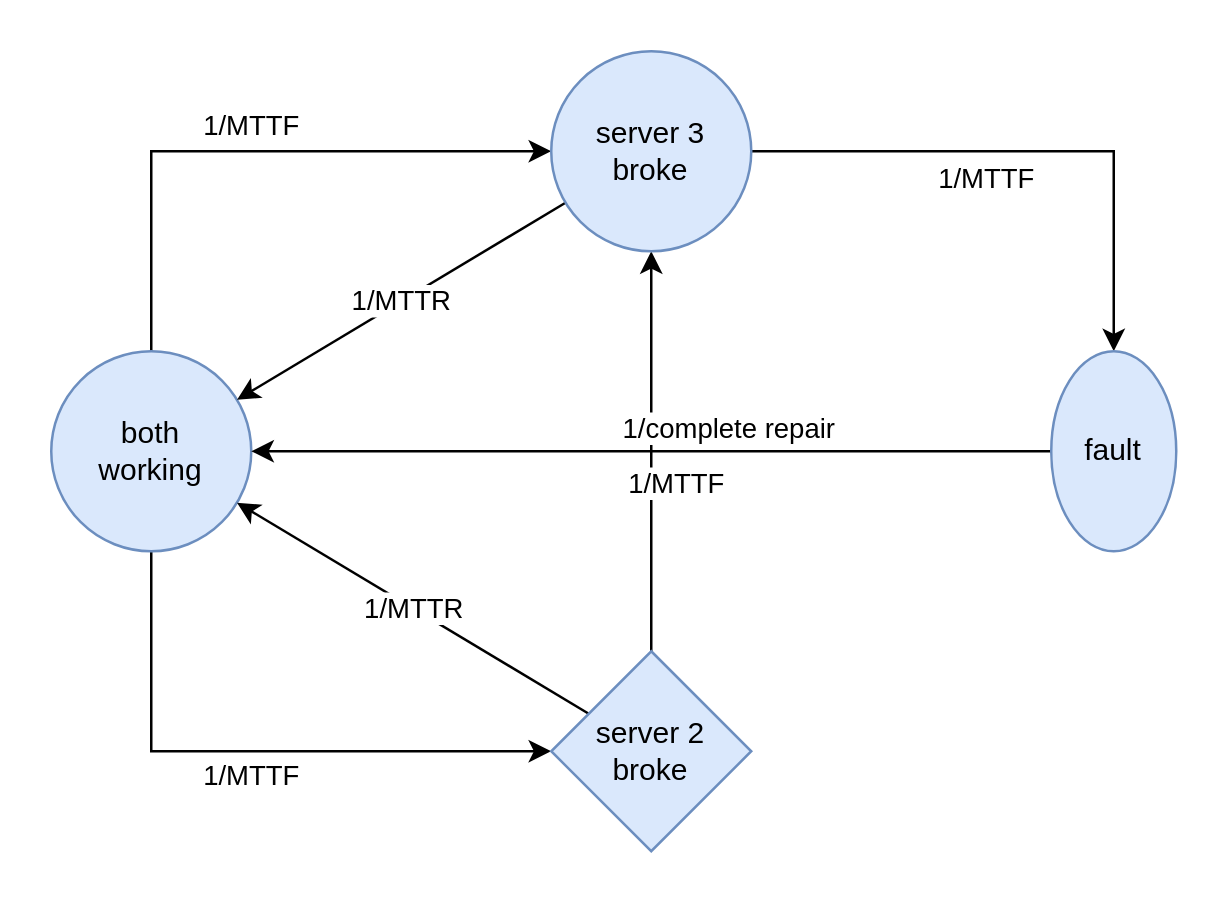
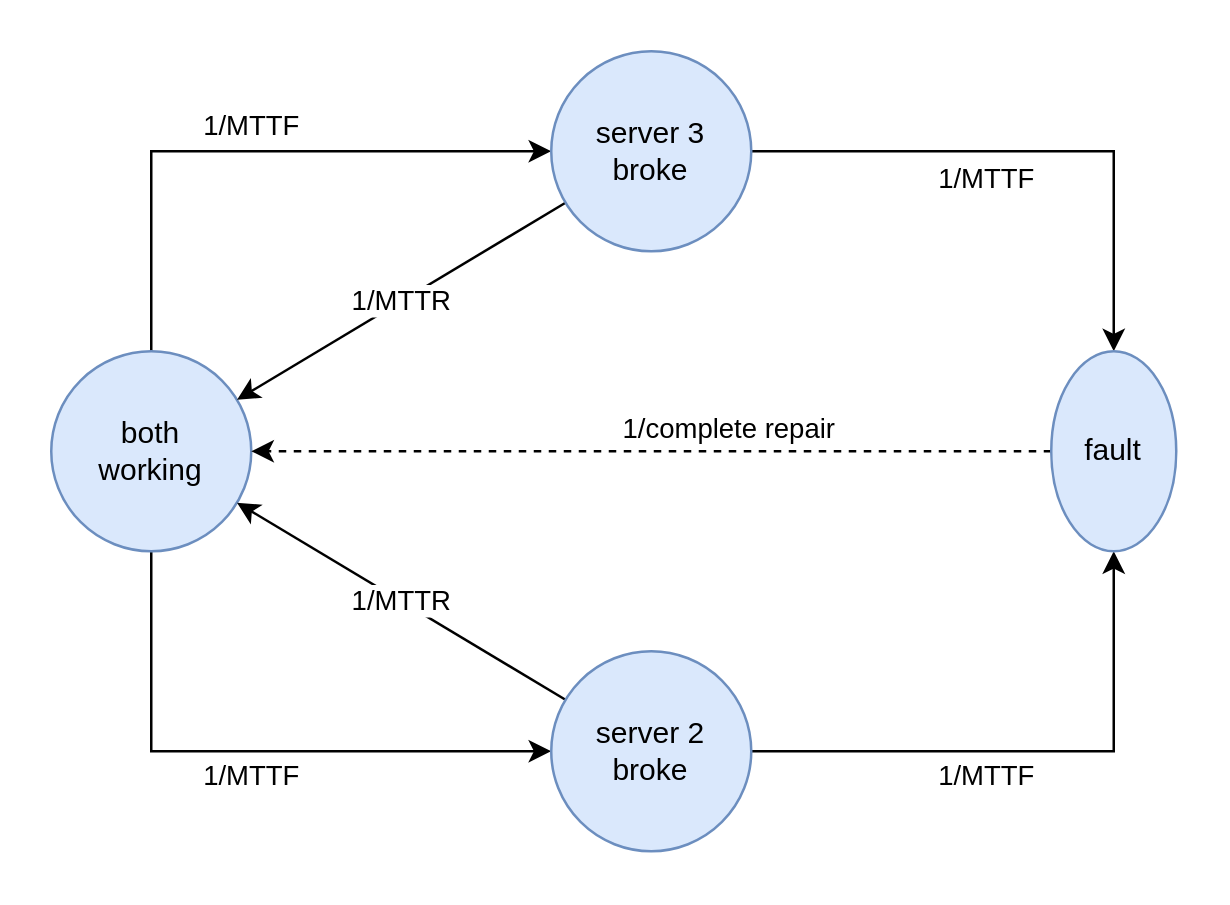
edge "fault" -> "both working": style solid -> dashed
edge "server 2 broke" -> "server 3 broke": now "server 2 broke" -> "fault"
node "server 2 broke": shape diamond -> ellipse
